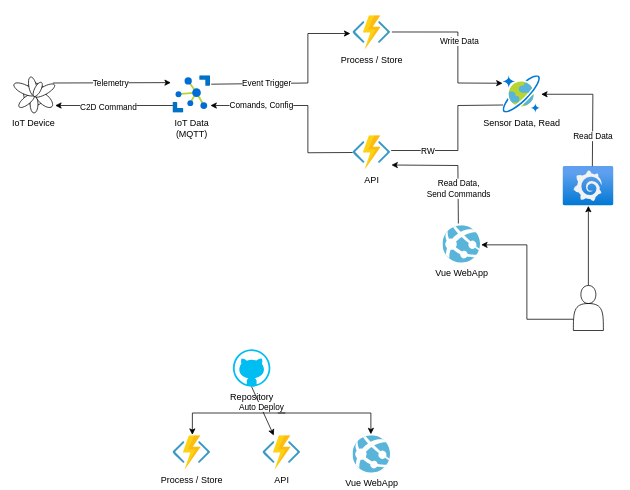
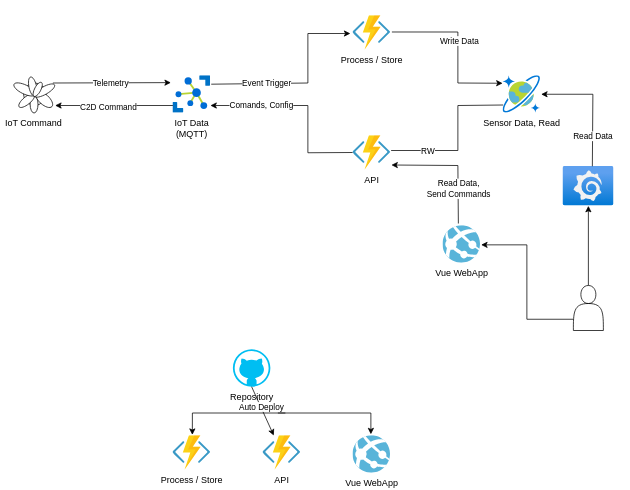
node "IoT Device": label "IoT Device" -> "IoT Command"
